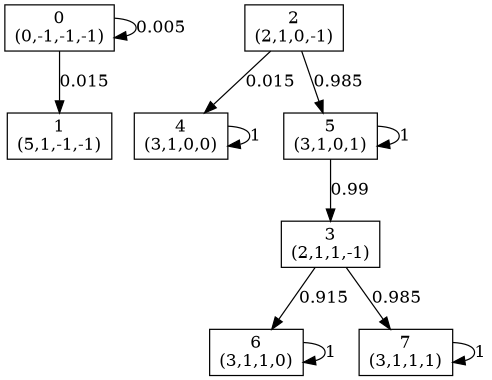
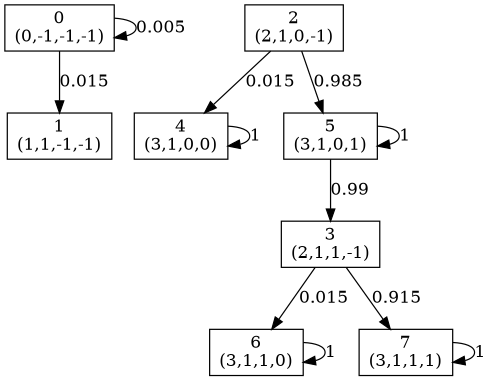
node "1 (5,1,-1,-1)": label "1 (5,1,-1,-1)" -> "1 (1,1,-1,-1)"
edge "3 (2,1,1,-1)" -> "6 (3,1,1,0)": label "0.915" -> "0.015"
edge "3 (2,1,1,-1)" -> "7 (3,1,1,1)": label "0.985" -> "0.915"
